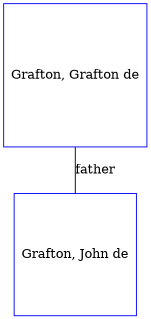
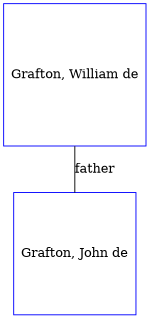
node "Grafton, Grafton de": label "Grafton, Grafton de" -> "Grafton, William de"
